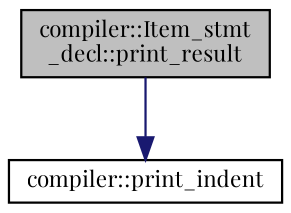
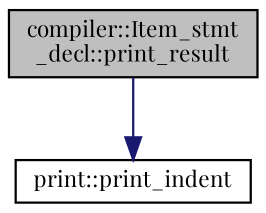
node "compiler::print_indent": label "compiler::print_indent" -> "print::print_indent"
